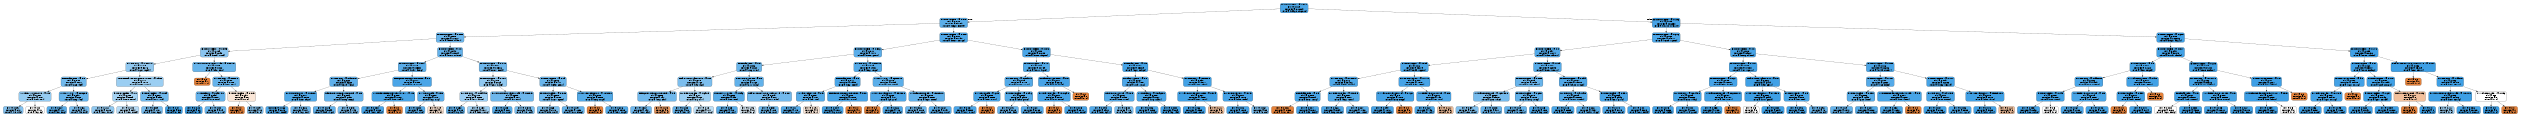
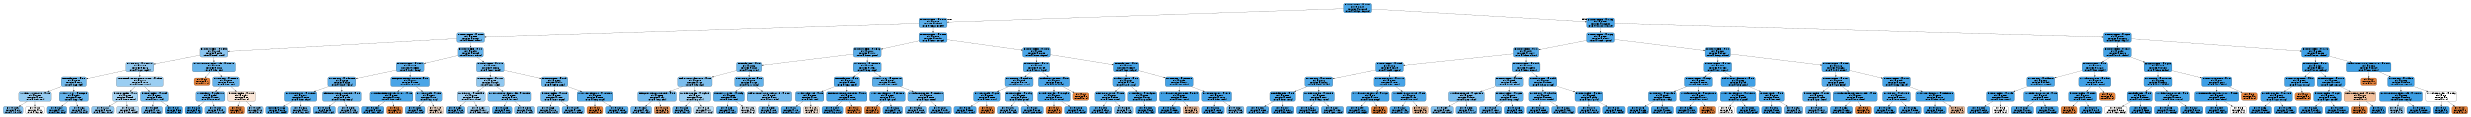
node "gini = 0.275 samples = 5699 value = [939, 4760]": label "gini = 0.275 samples = 5699 value = [939, 4760]" -> "gini = 0.275 value = 5699 value = [939, 4760]"
node "gini = 0.156 samples = 1638 value = [140, 1498]": removed
node "gini = 0.182 samples = 1755 value = [178, 1577]": fillcolor #e58139 -> #4fa8e8
node "gini = 0.207 samples = 3122 value = [366, 2756]": removed
